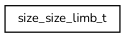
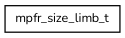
node "size_size_limb_t": label "size_size_limb_t" -> "mpfr_size_limb_t"
